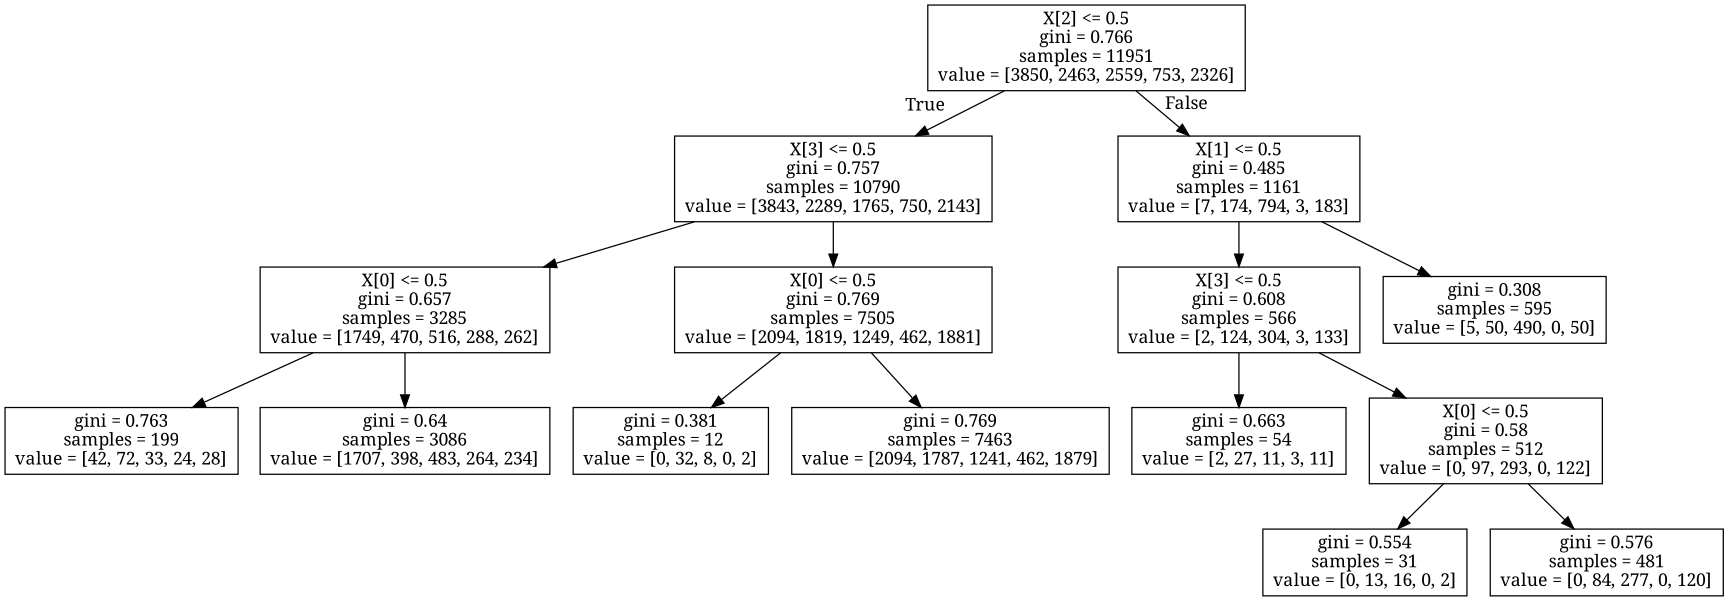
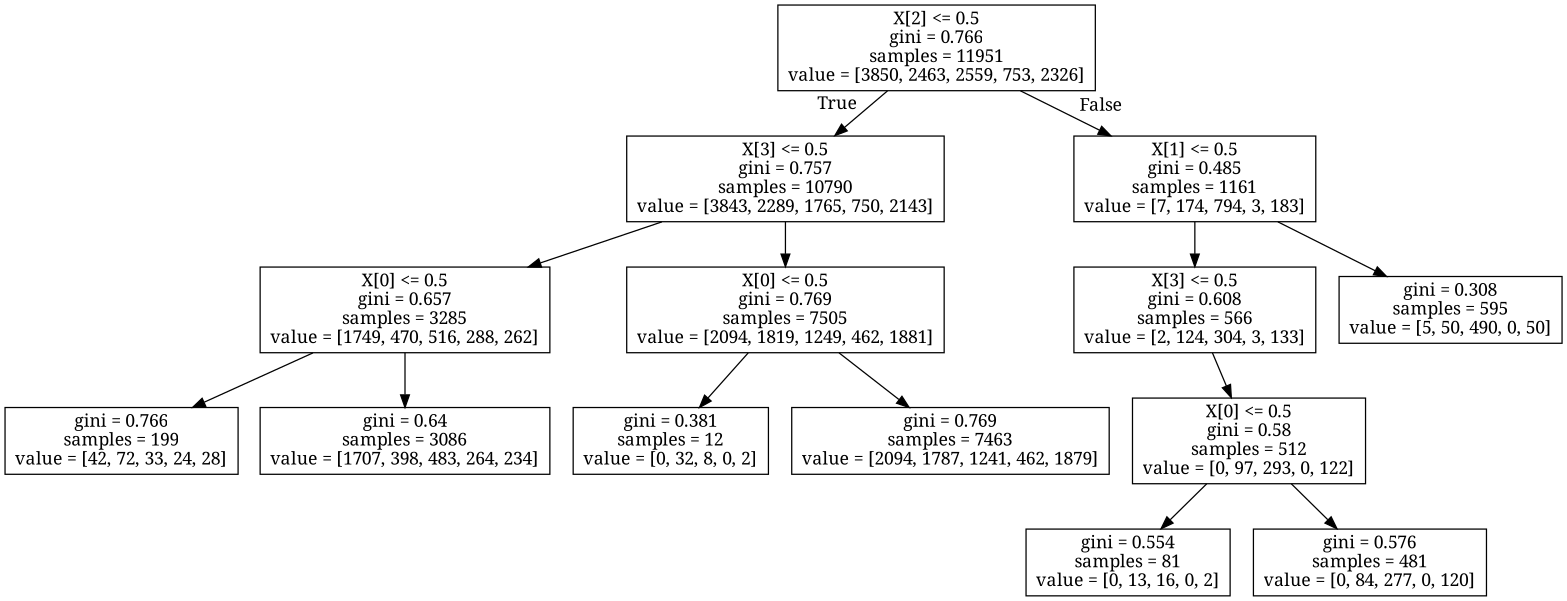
node "gini = 0.763 samples = 199 value = [42, 72, 33, 24, 28]": label "gini = 0.763 samples = 199 value = [42, 72, 33, 24, 28]" -> "gini = 0.766 samples = 199 value = [42, 72, 33, 24, 28]"
node "gini = 0.663 samples = 54 value = [2, 27, 11, 3, 11]": removed
node "gini = 0.554 samples = 31 value = [0, 13, 16, 0, 2]": label "gini = 0.554 samples = 31 value = [0, 13, 16, 0, 2]" -> "gini = 0.554 samples = 81 value = [0, 13, 16, 0, 2]"
